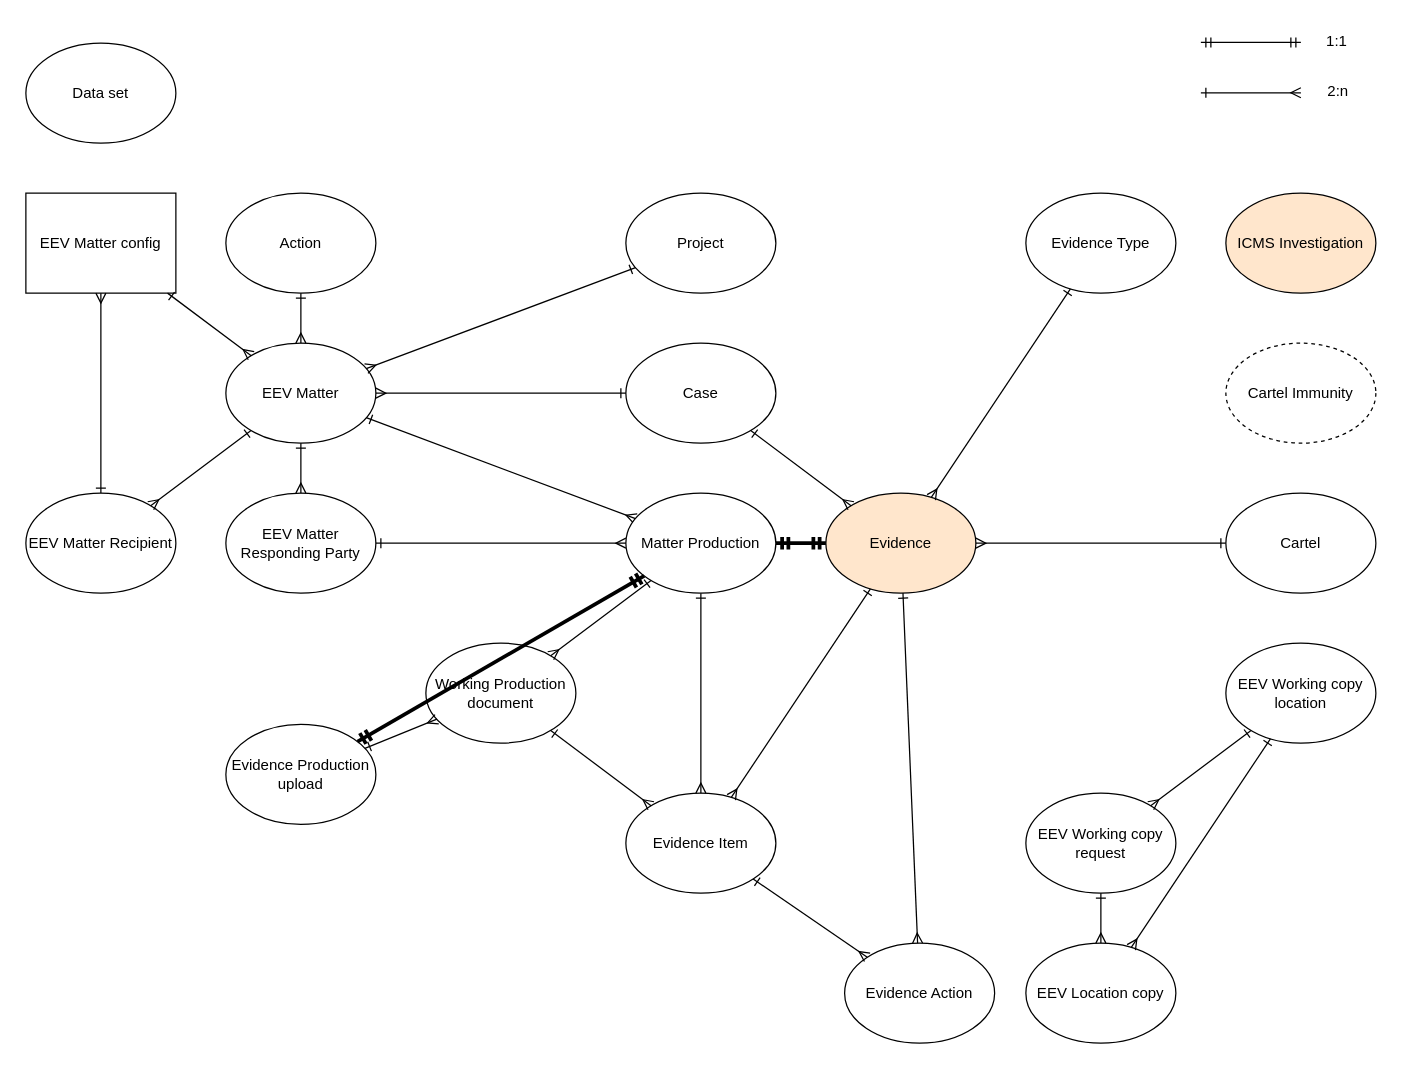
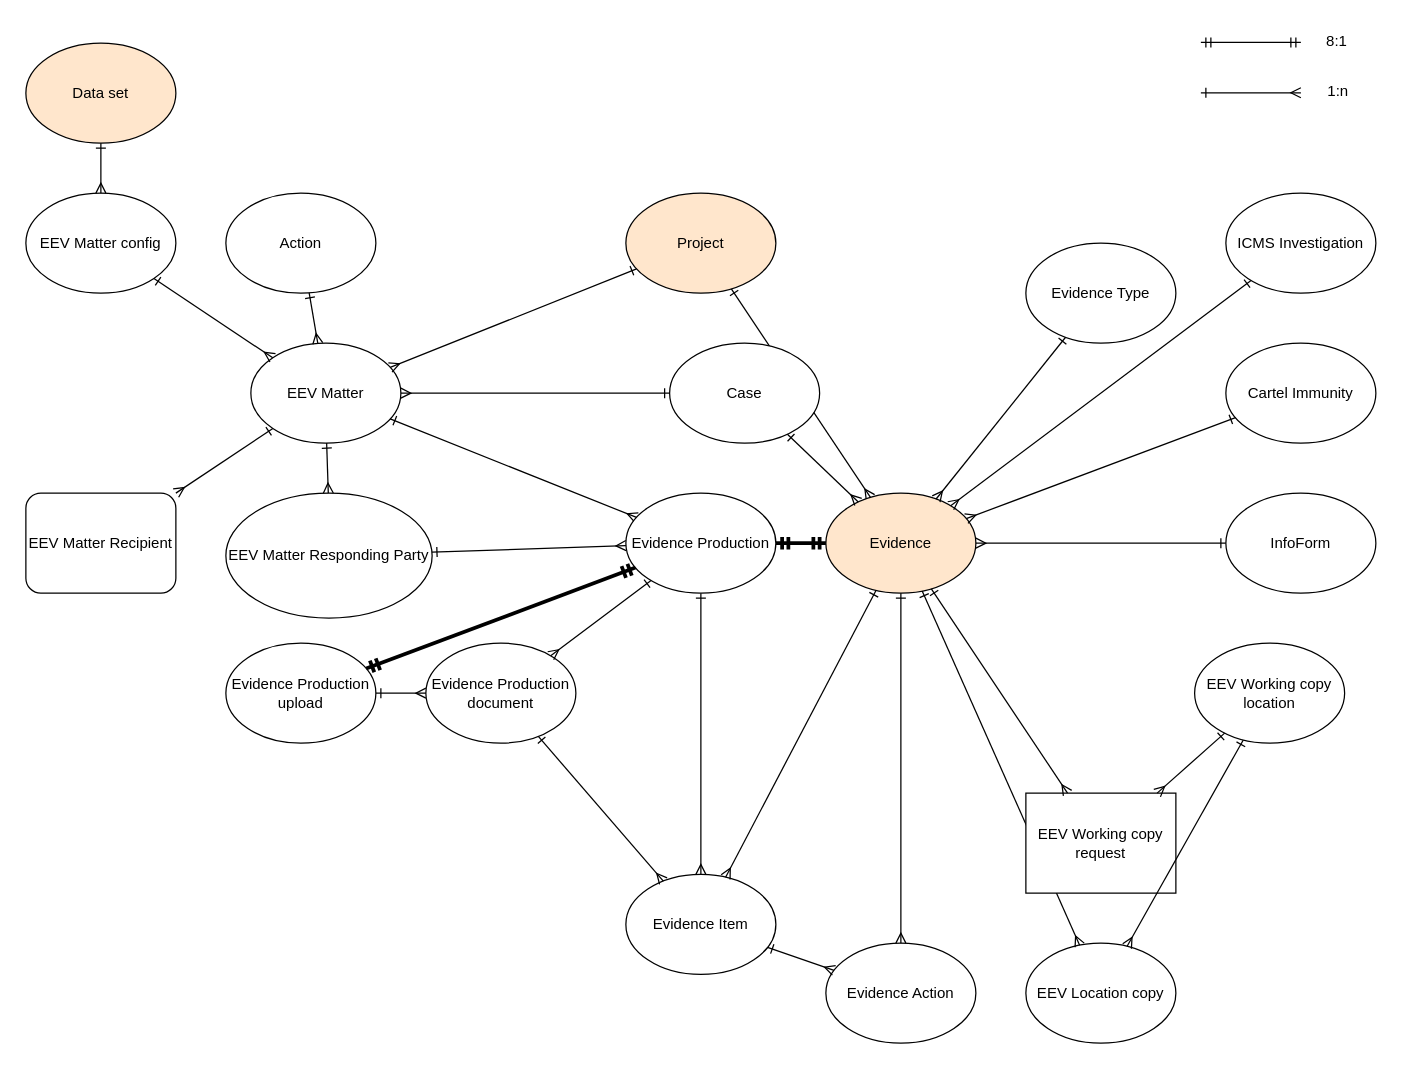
node "1:1": label "1:1" -> "8:1"
node "2:n": label "2:n" -> "1:n"
node "Data set": fillcolor #ffffff -> #ffe6cc
node "EEV Matter config": shape rectangle -> ellipse
node "Project": fillcolor #ffffff -> #ffe6cc
node "Evidence Type": moved (1101, 243) -> (1101, 293)
node "ICMS Investigation": fillcolor #ffe6cc -> #ffffff
edge "EEV Matter config" -- "EEV Matter Recipient": now "EEV Matter config" -- "Data set"
node "EEV Matter": moved (301, 393) -> (326, 393)
node "Case": moved (701, 393) -> (744, 393)
edge "ICMS Investigation" -- "Evidence": added
node "Cartel Immunity": style dashed -> solid
edge "Project" -- "Evidence": added
edge "Cartel Immunity" -- "Evidence": added
node "EEV Matter Recipient": shape ellipse -> rounded rectangle
node "EEV Matter Responding Party": size 150x100 -> 206x125
node "Matter Production": label "Matter Production" -> "Evidence Production"
node "Cartel": label "Cartel" -> "InfoForm"
edge "Evidence" -- "EEV Working copy request": added
node "Working Production document": label "Working Production document" -> "Evidence Production document"
node "EEV Working copy location": moved (1301, 693) -> (1269, 693)
edge "Evidence" -- "EEV Location copy": added
node "Evidence Production upload": moved (301, 774) -> (301, 693)
node "Evidence Item": moved (701, 843) -> (701, 924)
node "EEV Working copy request": shape ellipse -> rectangle
edge "EEV Working copy request" -- "EEV Location copy": removed
node "Evidence Action": moved (919, 993) -> (901, 993)
